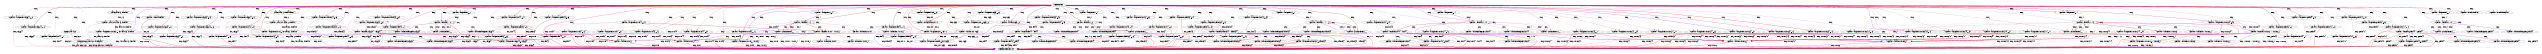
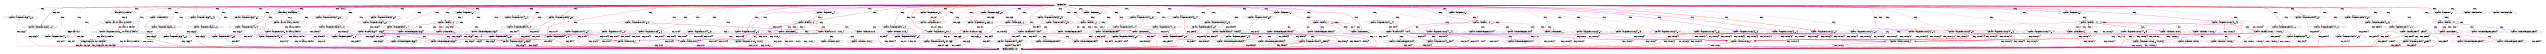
edge "(METHOD,denr)" -> "(<operator>.assignment,xbhmdq[1] = 86)": label "DDG: " -> "DDG: *(xwvxi+i)"
edge "(METHOD,denr)" -> "(<operator>.assignment,rchjgg[2] = 84)": label "DDG: " -> "DDG: hqrs"
